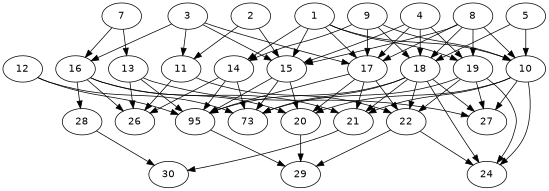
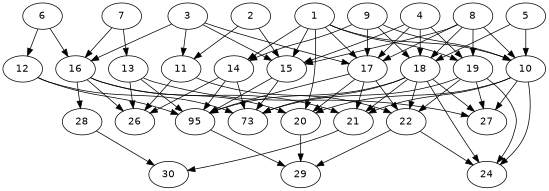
node "6": added
edge "15" -> "20": now "1" -> "20"
